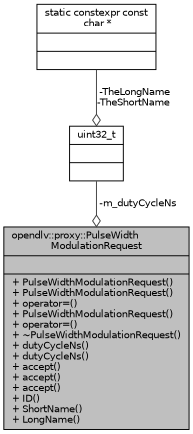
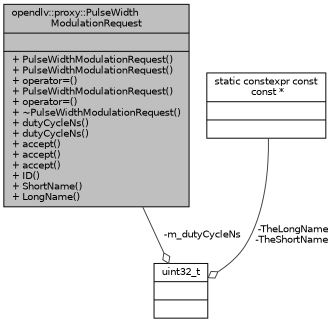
node "static constexpr const": text "char *" -> "const *"
edge "uint32_t" -> "opendlv::proxy::PulseWidth": reversed
